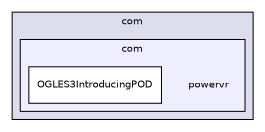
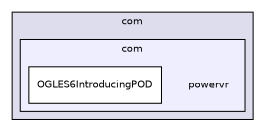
node "OGLES3IntroducingPOD": label "OGLES3IntroducingPOD" -> "OGLES6IntroducingPOD"
